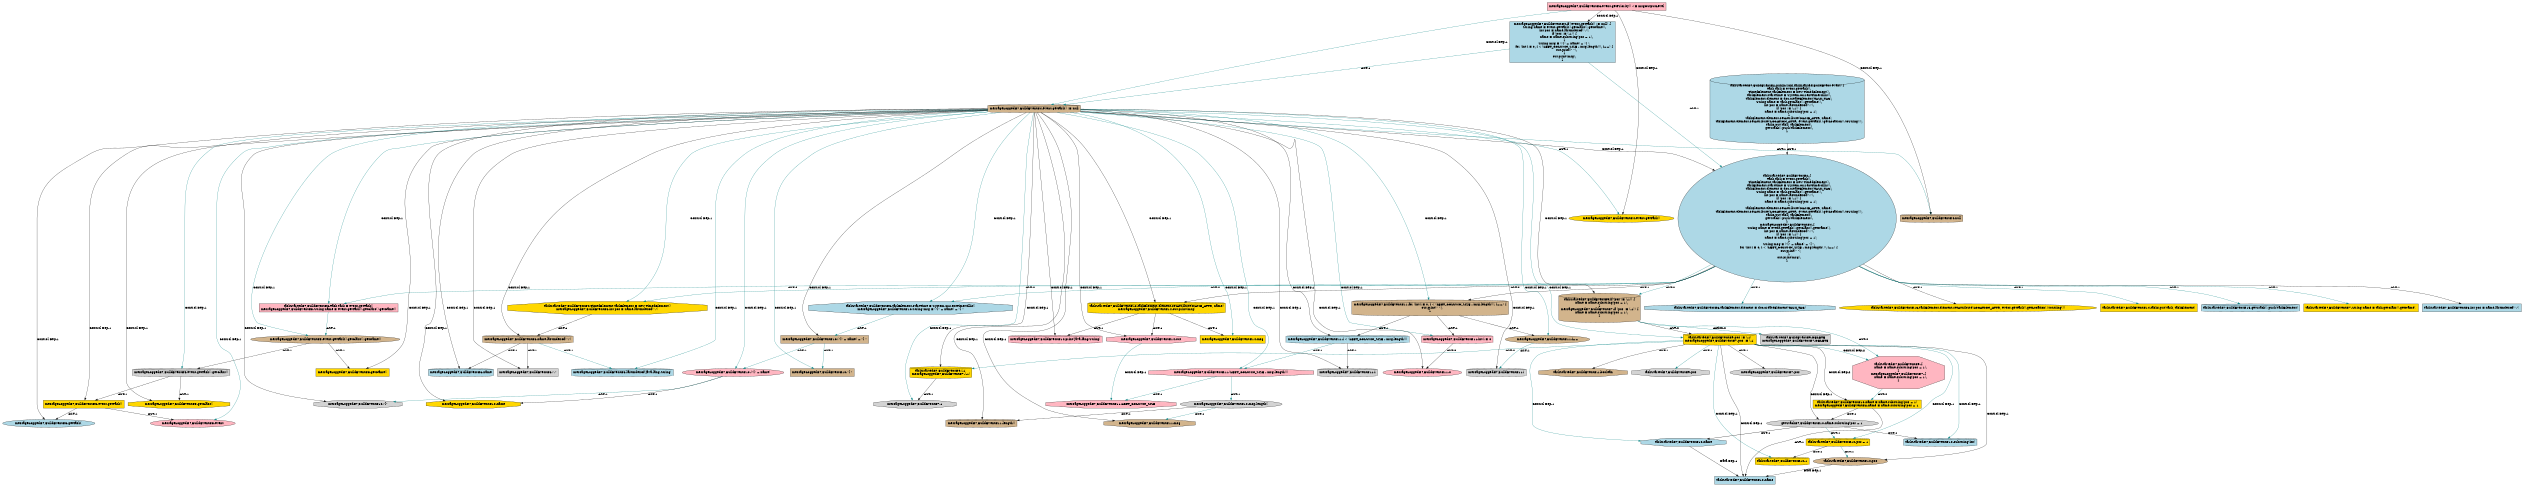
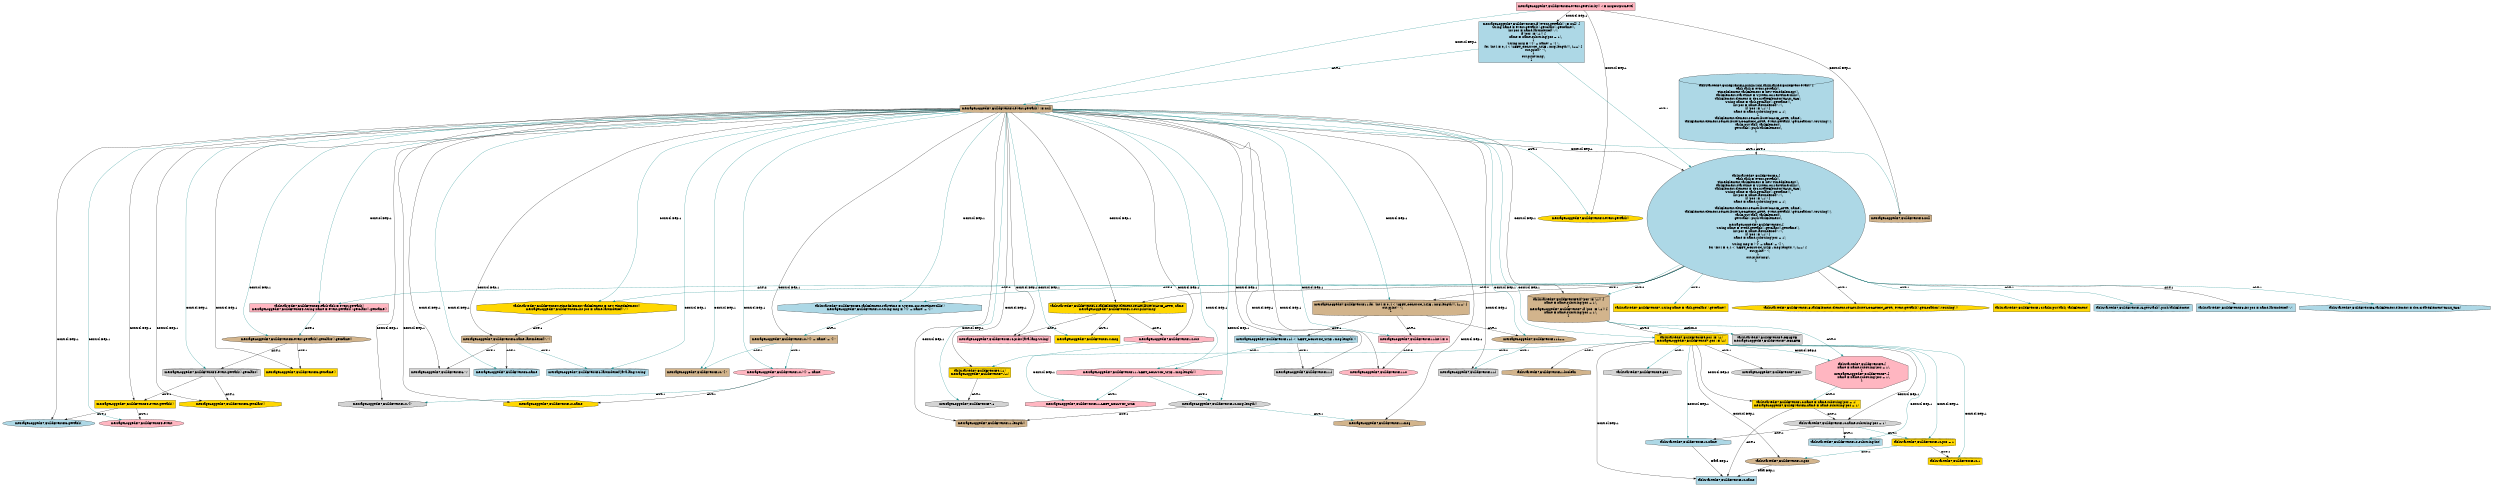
edge "messageLogged#?,BuildEvent#4:event.getTask() != null" -> "messageLogged#?,BuildEvent#6:name": color black -> teal
edge "messageLogged#?,BuildEvent#4:event.getTask() != null" -> "messageLogged#?,BuildEvent#10:msg.length()": added, label "Control Dep:1"
node "getStack#?,BuildEvent#10:name.substring(pos + 1)": label "getStack#?,BuildEvent#10:name.substring(pos + 1)" -> "taskStarted#?,BuildEvent#10:name.substring(pos + 1)"
